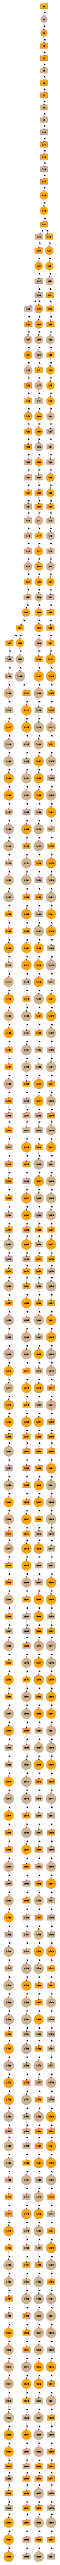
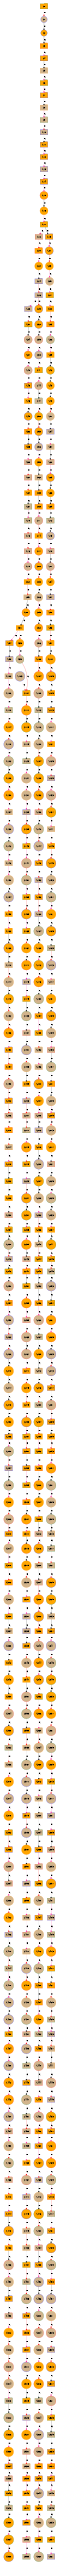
edge "S99" -> "S103": now "S99" -> "S107"
node "S338": color red -> blue
